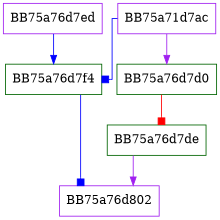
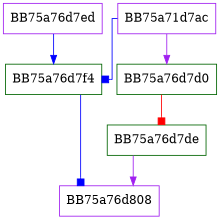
node "BB75a76d802": label "BB75a76d802" -> "BB75a76d808"
